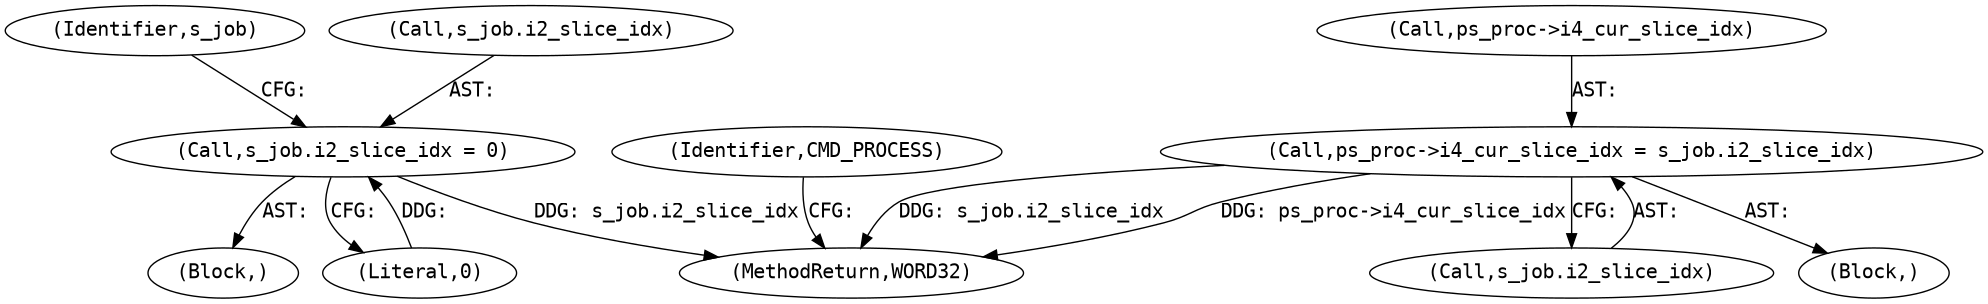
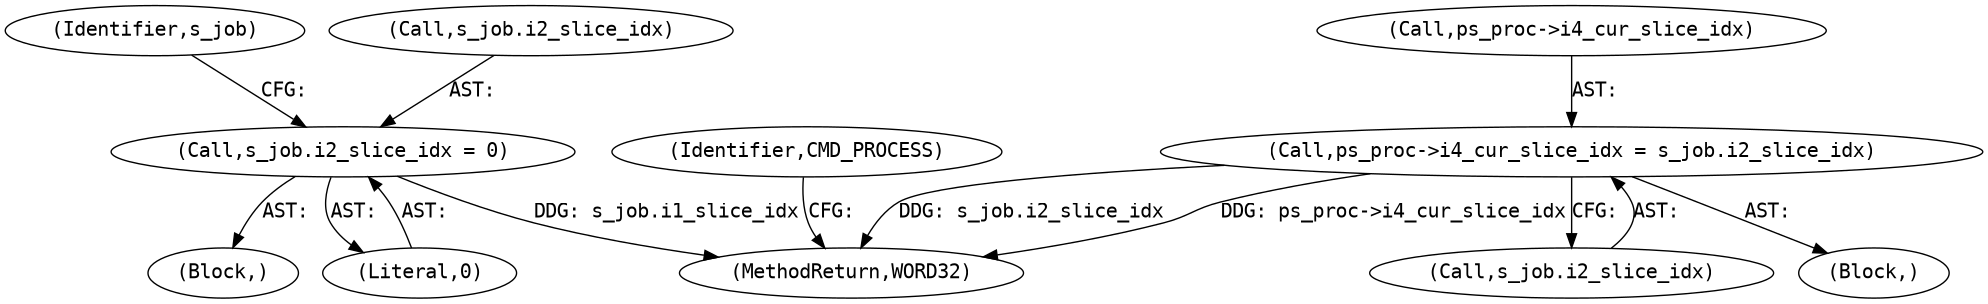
edge "(Call,s_job.i2_slice_idx = 0)" -> "(Literal,0)": label "CFG: " -> "AST: "
edge "(Literal,0)" -> "(Call,s_job.i2_slice_idx = 0)": label "DDG: " -> "AST: "
edge "(Call,s_job.i2_slice_idx = 0)" -> "(MethodReturn,WORD32)": label "DDG: s_job.i2_slice_idx" -> "DDG: s_job.i1_slice_idx"
